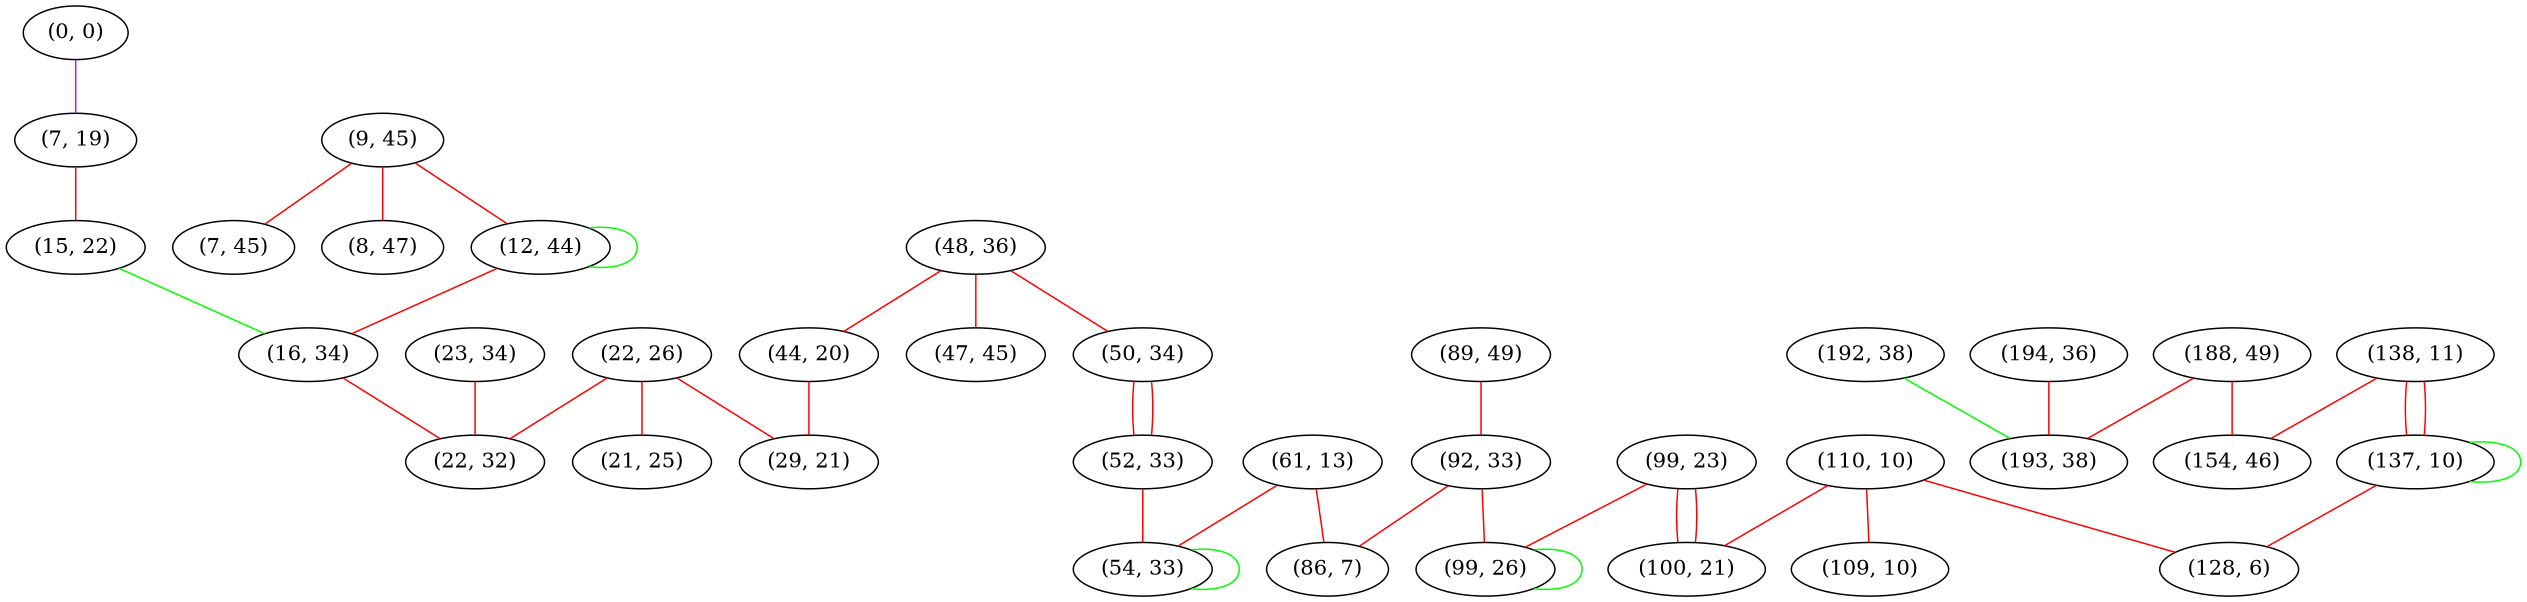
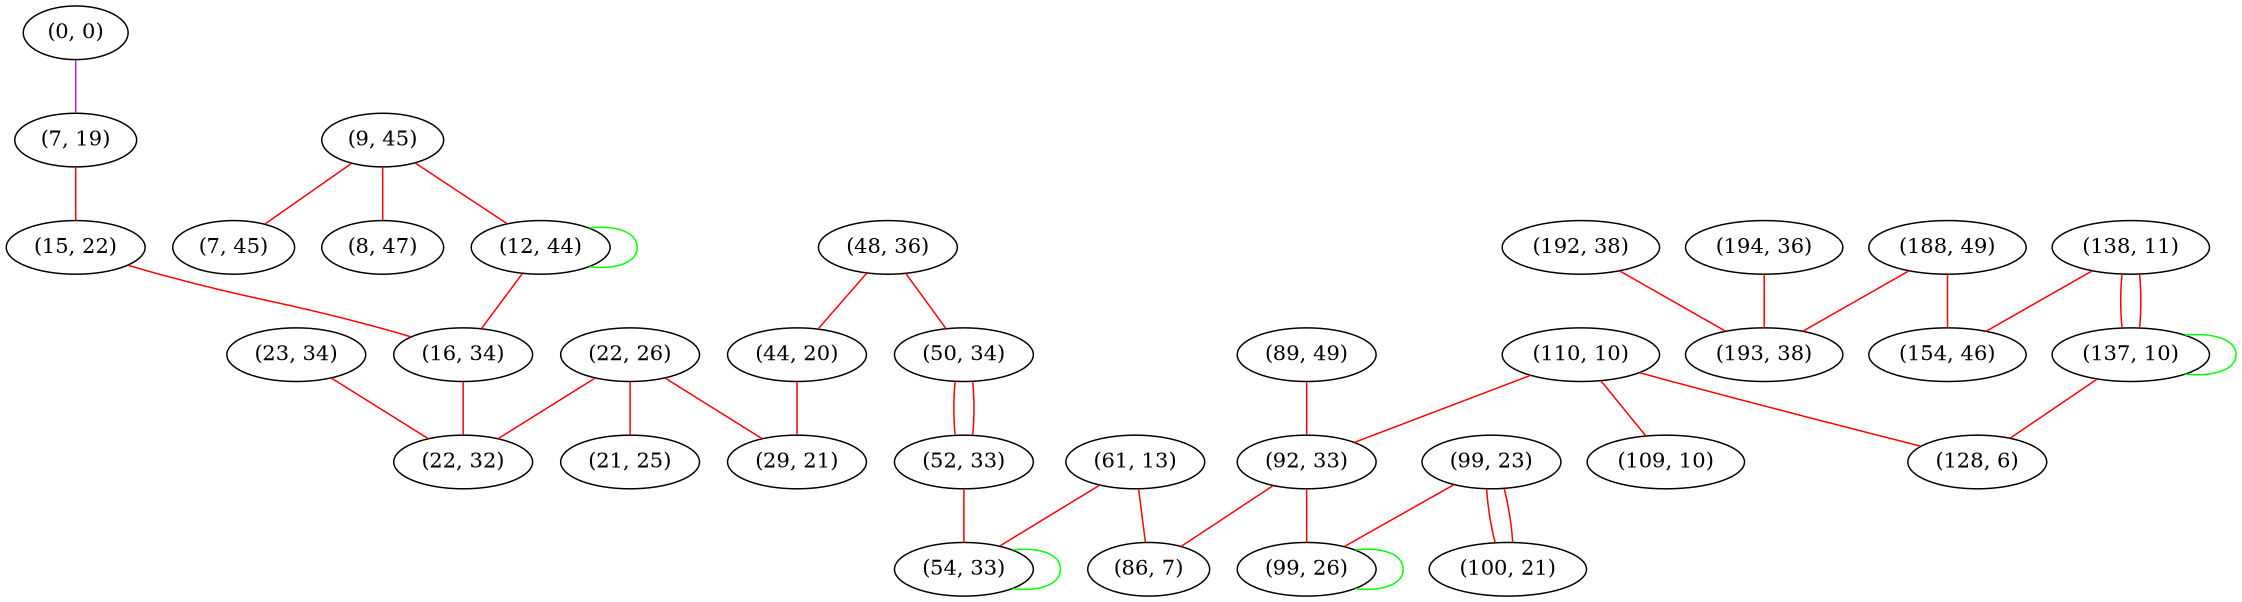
edge "(15, 22)" -- "(16, 34)": color green -> red
node "(47, 45)": removed
edge "(192, 38)" -- "(193, 38)": color green -> red
edge "(110, 10)" -- "(100, 21)": now "(110, 10)" -- "(92, 33)"
